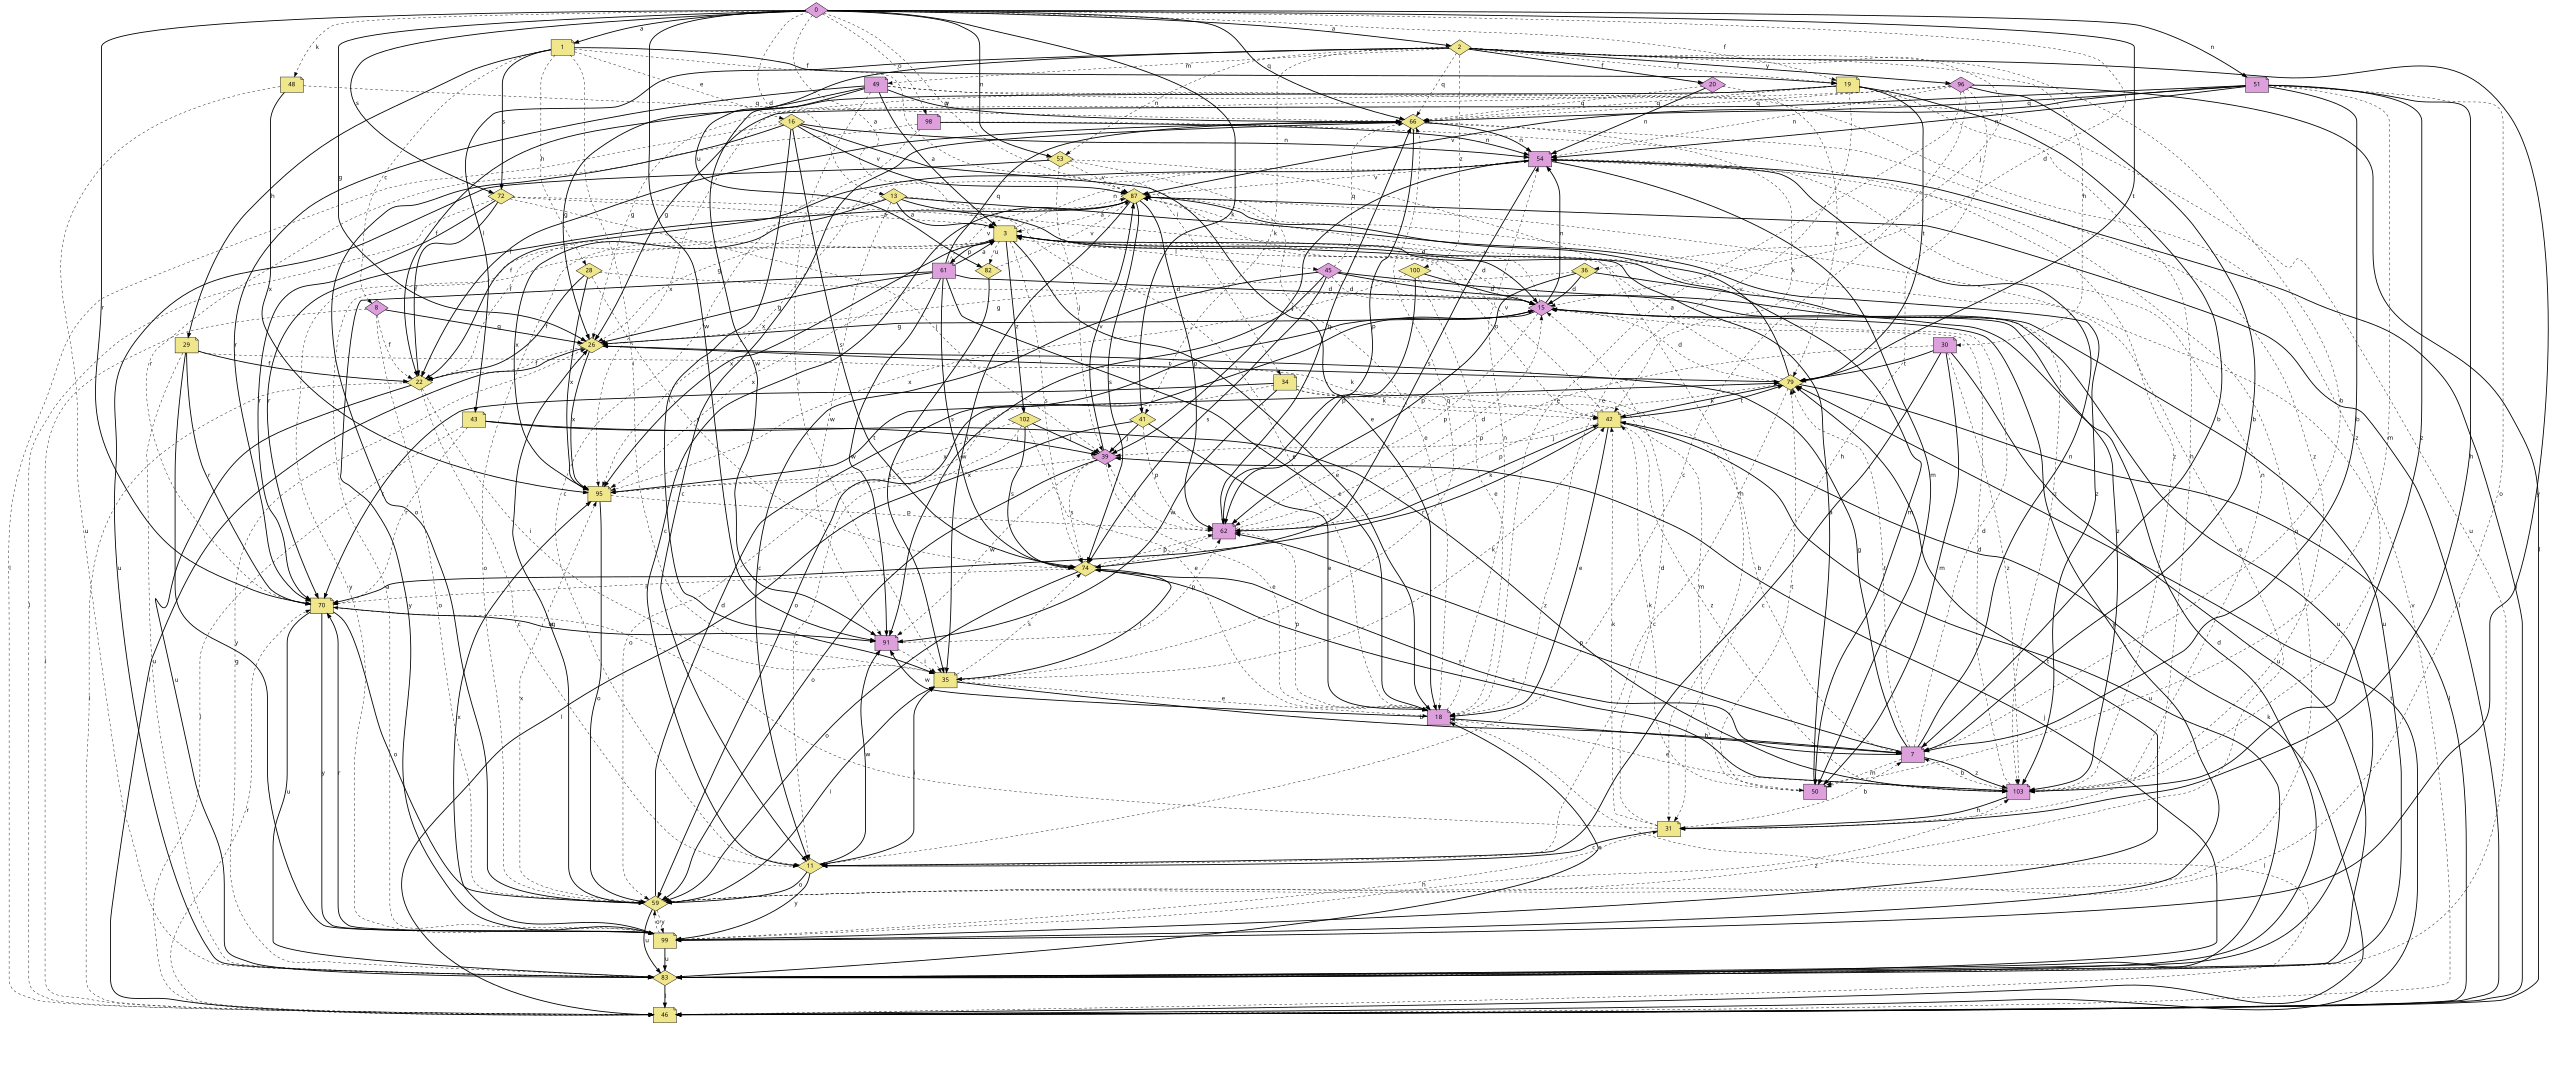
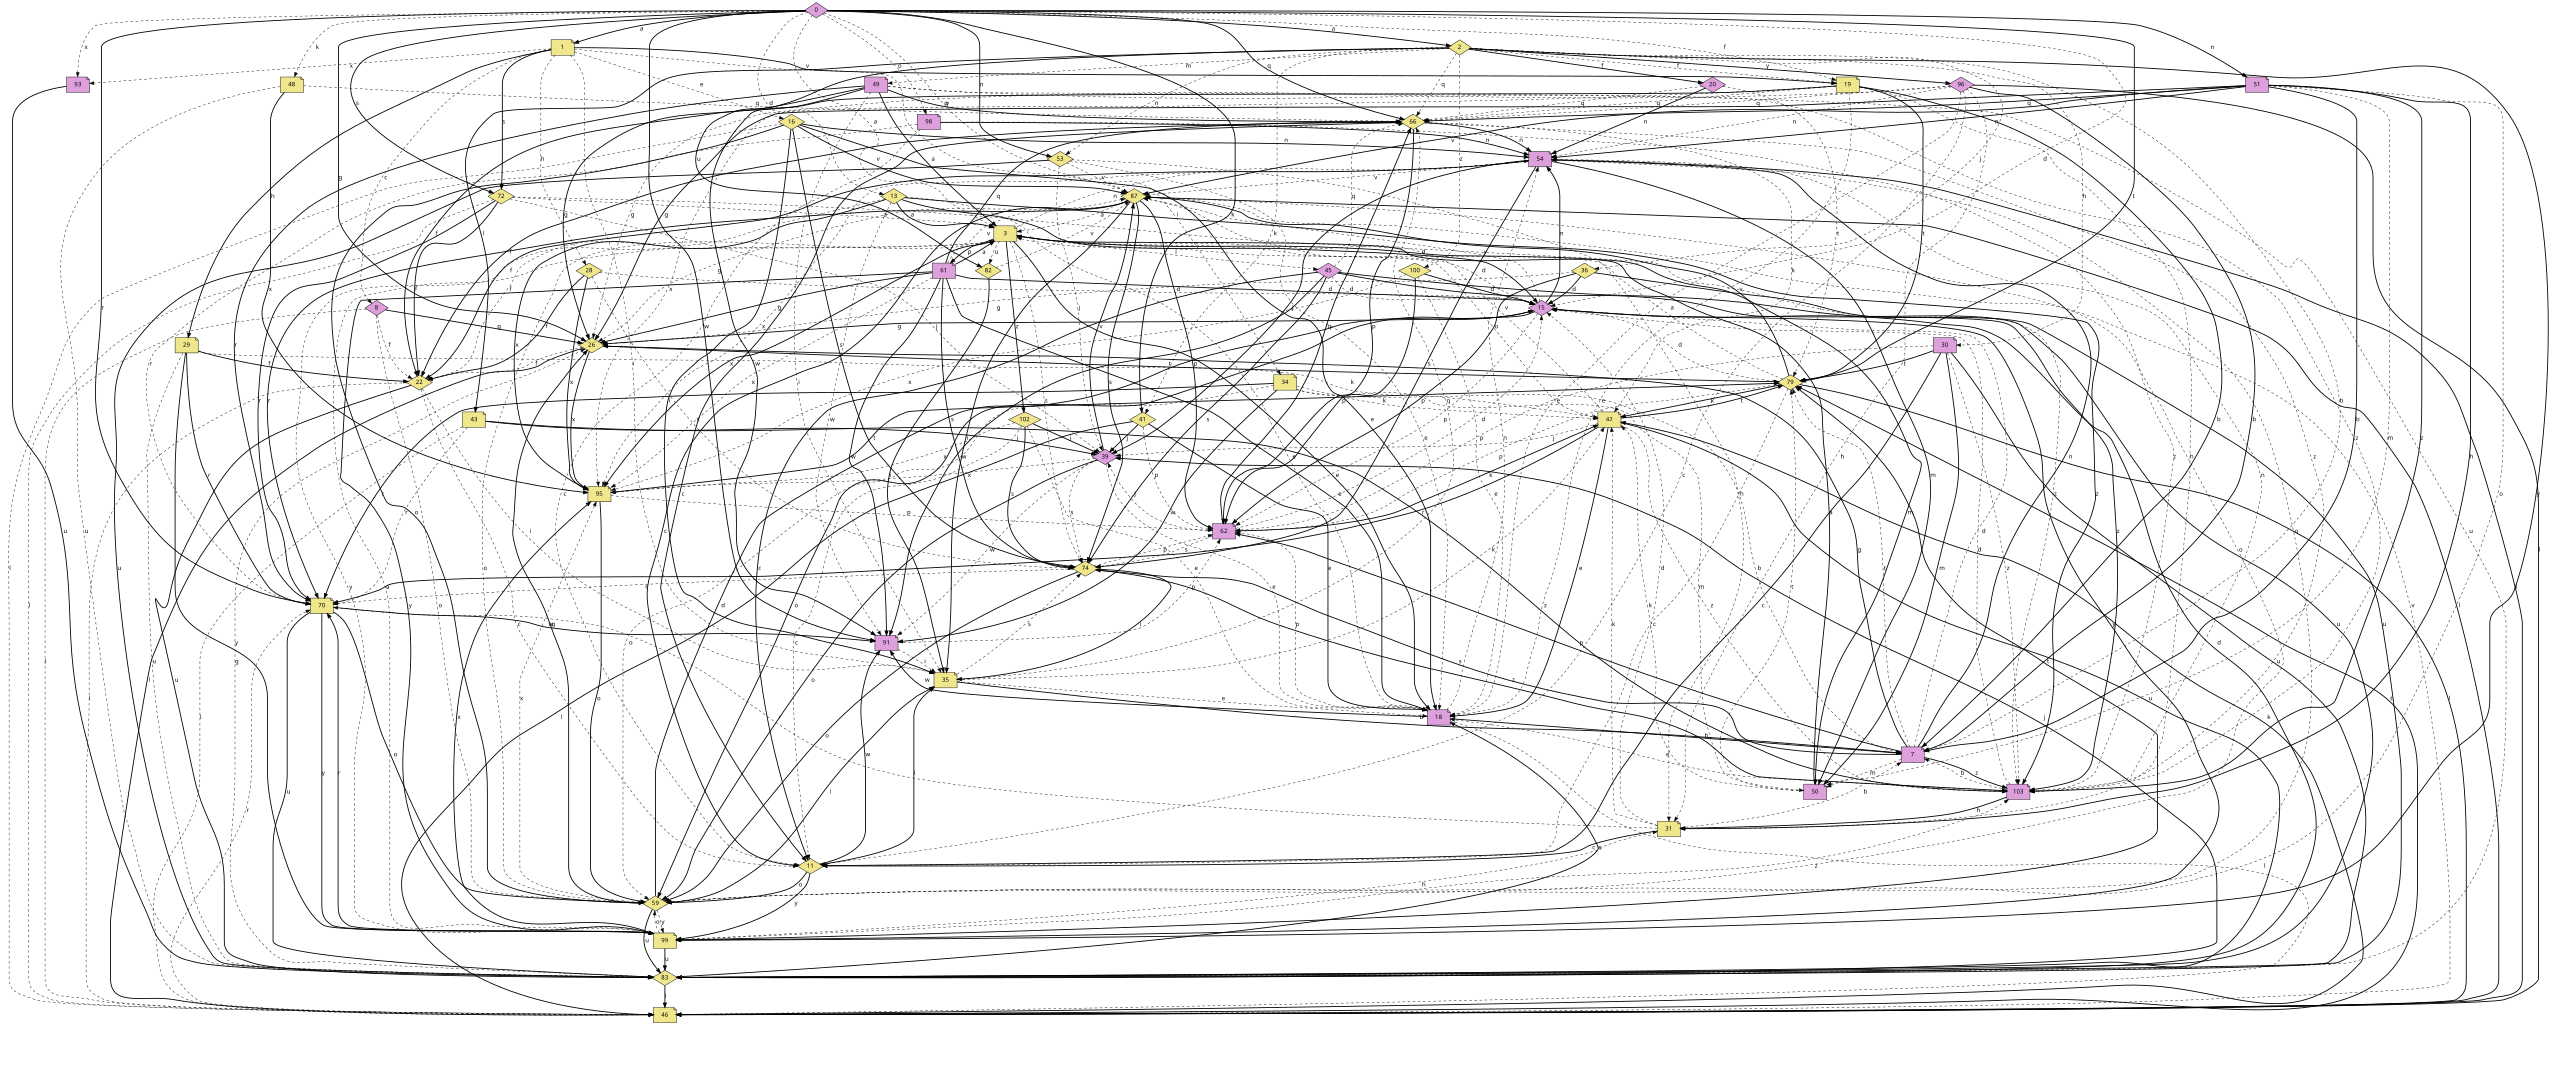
edge "1" -> "19": label "f" -> "v"
node "93": added
